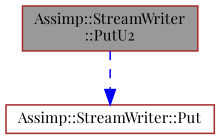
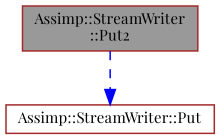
node "Assimp::StreamWriter ::PutU2": label "Assimp::StreamWriter ::PutU2" -> "Assimp::StreamWriter ::Put2"
